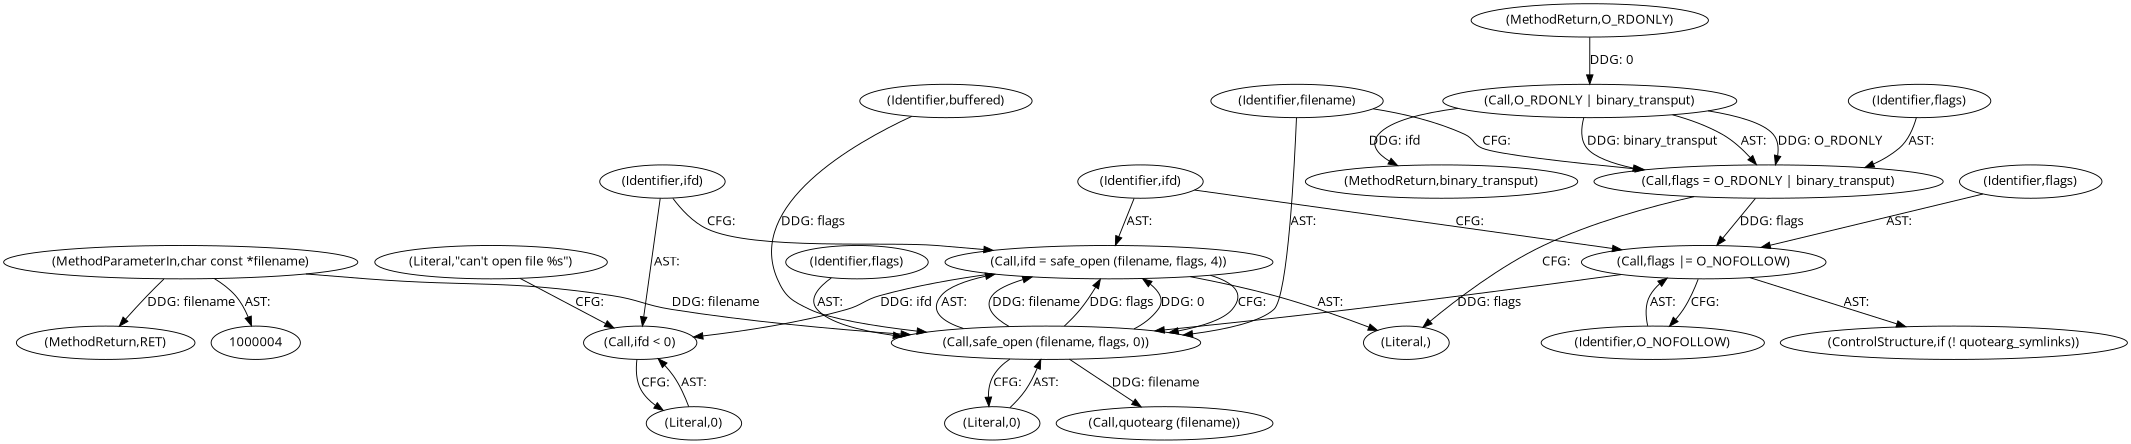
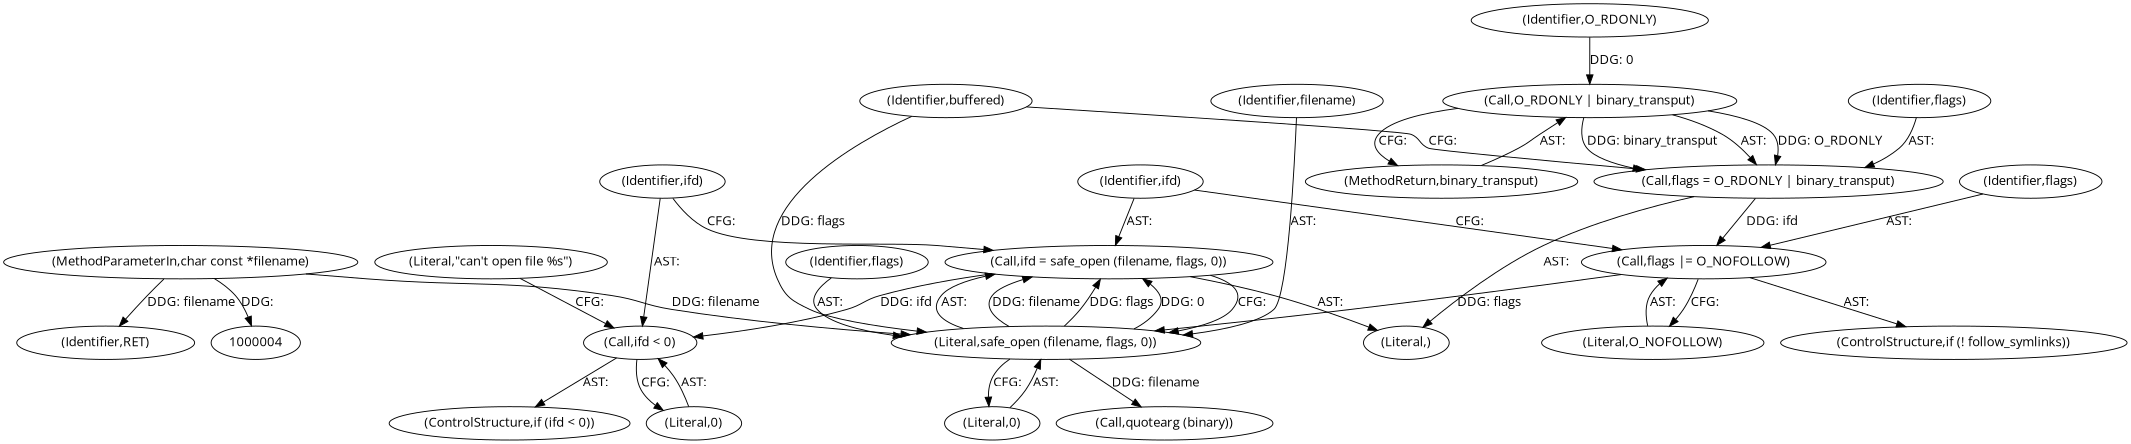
node "(MethodReturn,O_RDONLY)": label "(MethodReturn,O_RDONLY)" -> "(Identifier,O_RDONLY)"
edge "(Call,O_RDONLY | binary_transput)" -> "(MethodReturn,binary_transput)": label "DDG: ifd" -> "CFG: "
edge "(MethodReturn,binary_transput)" -> "(Call,O_RDONLY | binary_transput)": added, label "AST:"
edge "(Identifier,filename)" -> "(Call,flags = O_RDONLY | binary_transput)": now "(Identifier,buffered)" -> "(Call,flags = O_RDONLY | binary_transput)"
edge "(Call,flags = O_RDONLY | binary_transput)" -> "(Call,flags |= O_NOFOLLOW)": label "DDG: flags" -> "DDG: ifd"
node "(Call,ifd = safe_open (filename, flags, 4))": label "(Call,ifd = safe_open (filename, flags, 4))" -> "(Call,ifd = safe_open (filename, flags, 0))"
edge "(Call,flags = O_RDONLY | binary_transput)" -> "(Literal,)": label "CFG: " -> "AST: "
edge "(MethodParameterIn,char const *filename)" -> "1000004": label "AST: " -> "DDG: "
node "(MethodReturn,RET)": label "(MethodReturn,RET)" -> "(Identifier,RET)"
node "(Call,safe_open (filename, flags, 0))": label "(Call,safe_open (filename, flags, 0))" -> "(Literal,safe_open (filename, flags, 0))"
node "(Identifier,O_NOFOLLOW)": label "(Identifier,O_NOFOLLOW)" -> "(Literal,O_NOFOLLOW)"
node "(ControlStructure,if (! quotearg_symlinks))": label "(ControlStructure,if (! quotearg_symlinks))" -> "(ControlStructure,if (! follow_symlinks))"
node "(ControlStructure,if (ifd < 0))": added
node "(Call,quotearg (filename))": label "(Call,quotearg (filename))" -> "(Call,quotearg (binary))"
